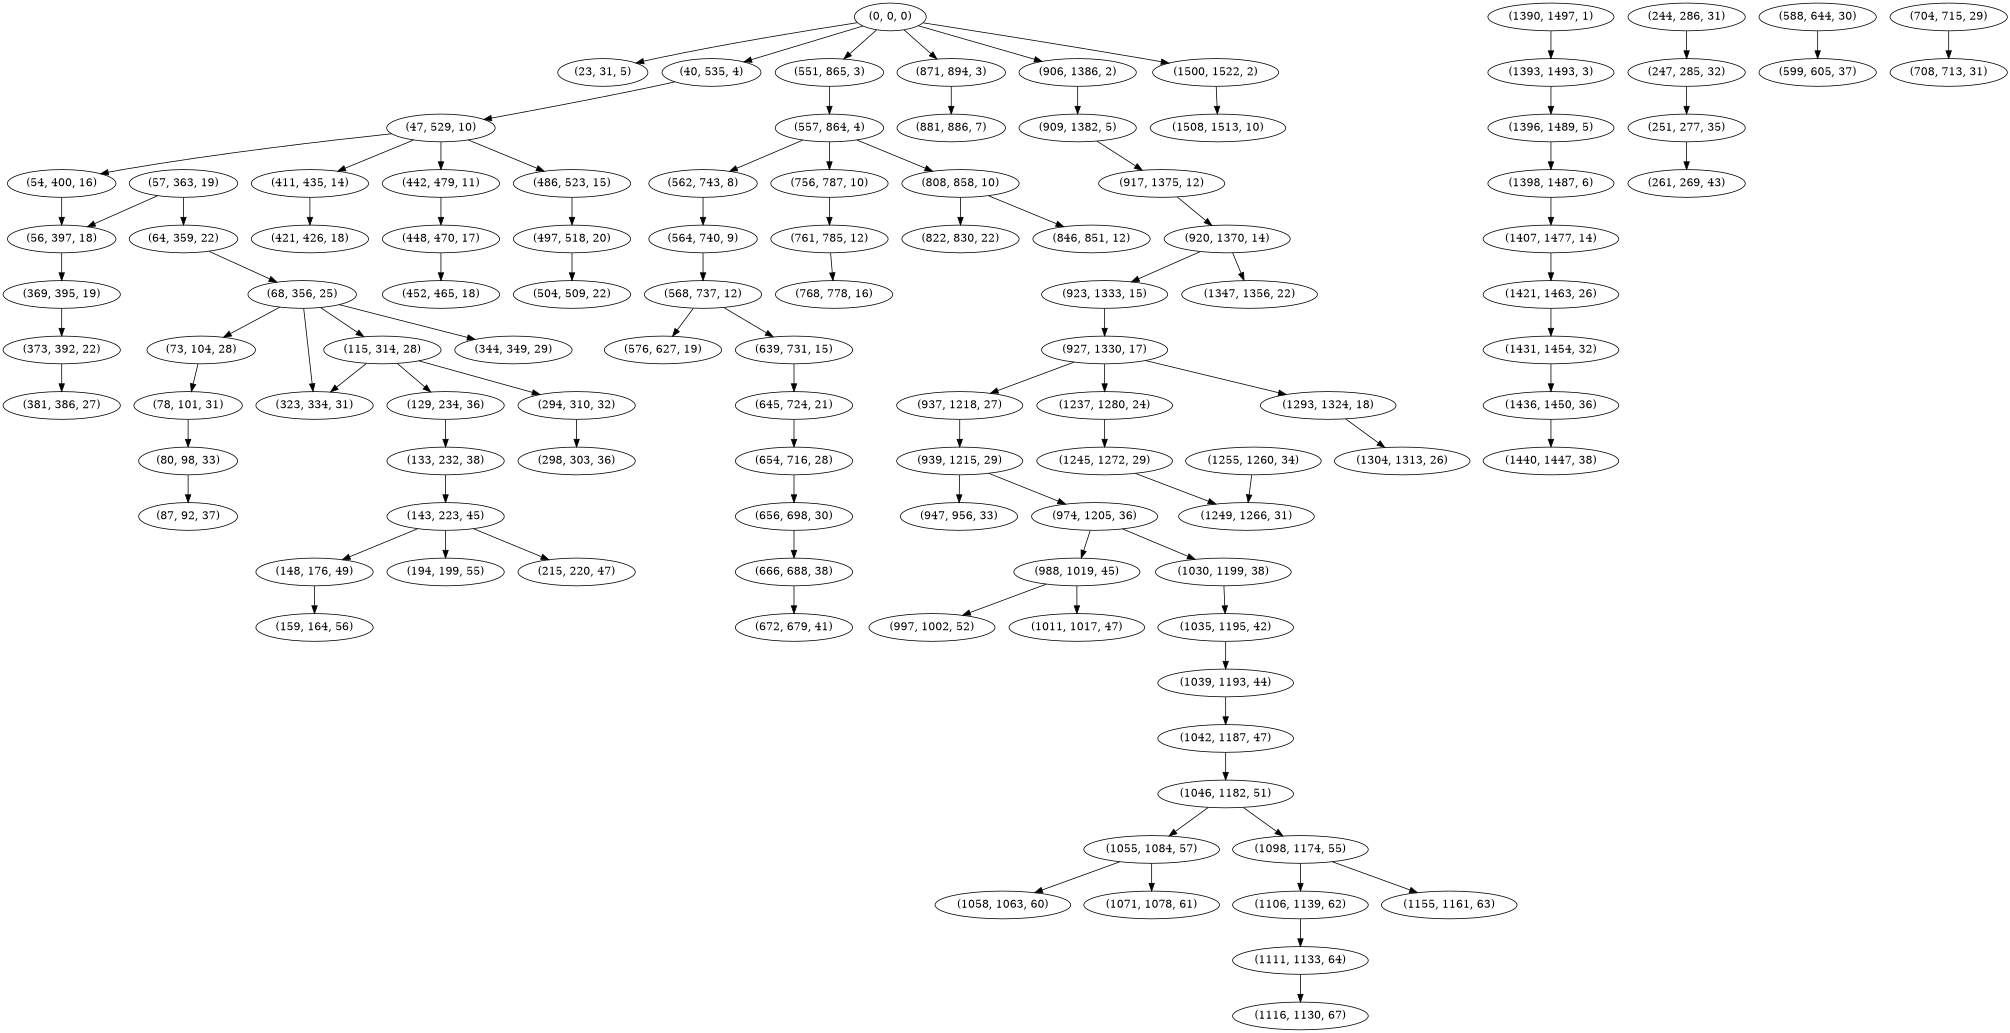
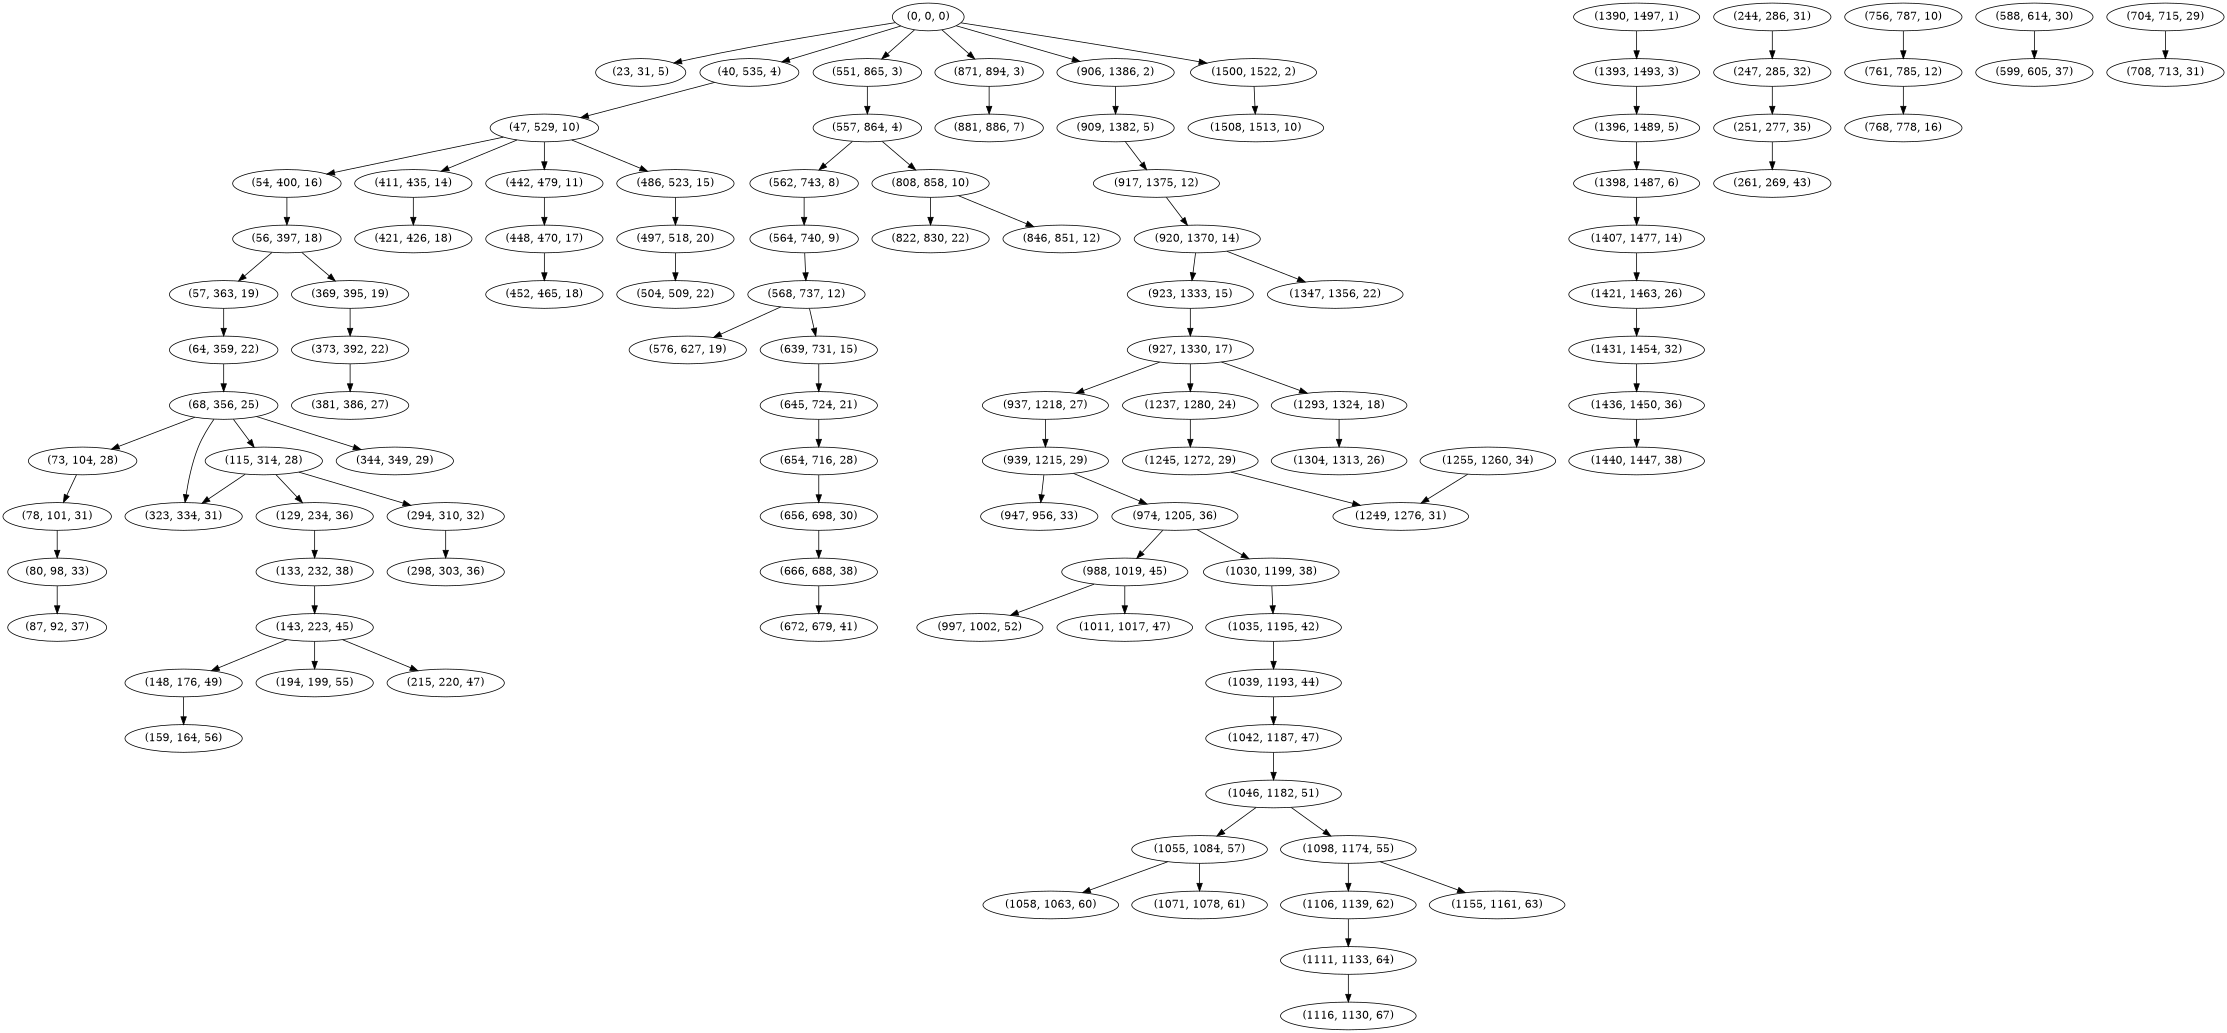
node "(588, 644, 30)": label "(588, 644, 30)" -> "(588, 614, 30)"
edge "(557, 864, 4)" -> "(756, 787, 10)": removed
edge "(57, 363, 19)" -> "(56, 397, 18)": reversed
node "(1249, 1266, 31)": label "(1249, 1266, 31)" -> "(1249, 1276, 31)"
